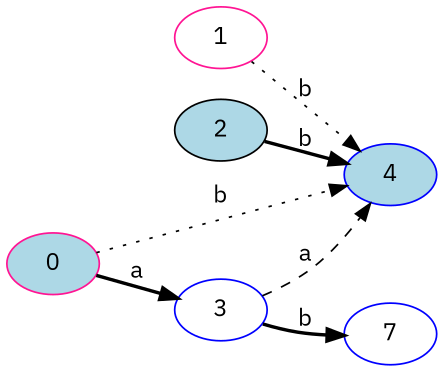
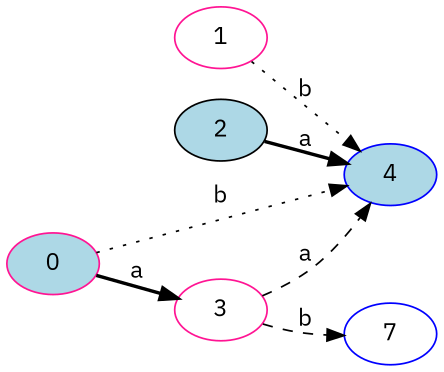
edge "2" -> "4": label "b" -> "a"
node "3": color blue -> deeppink
edge "3" -> "7": style bold -> dashed
